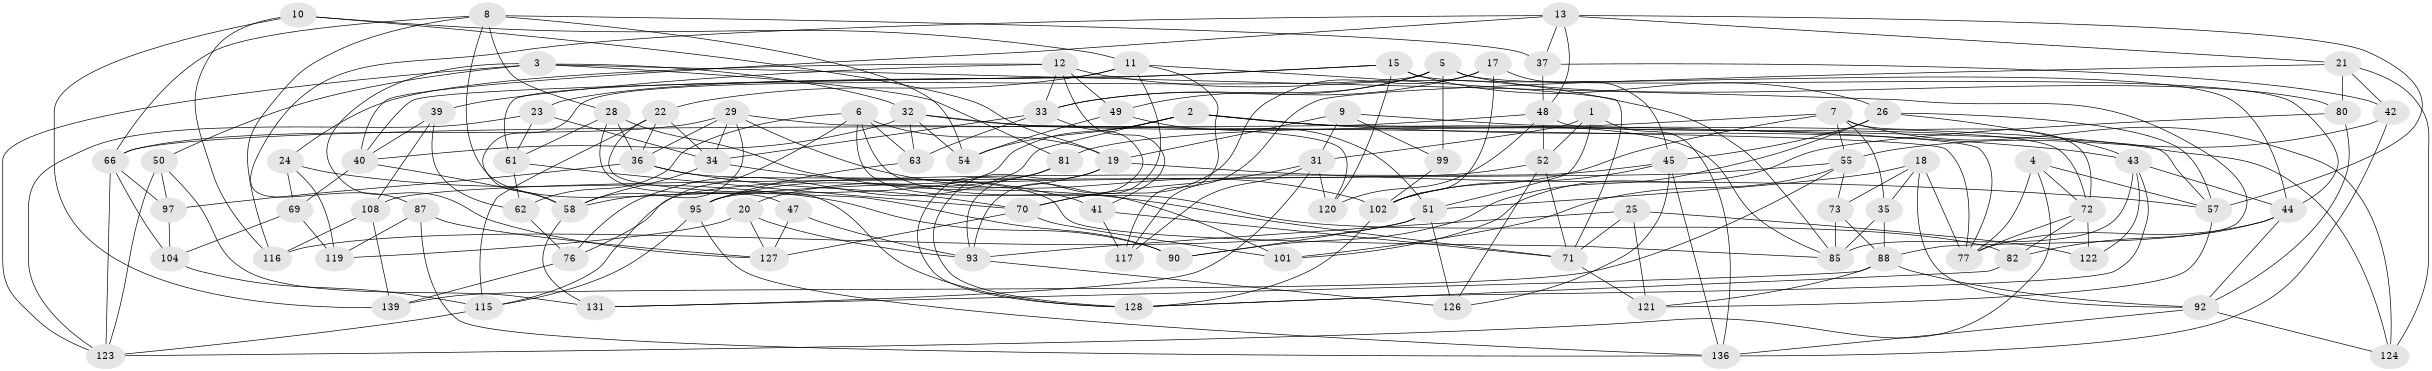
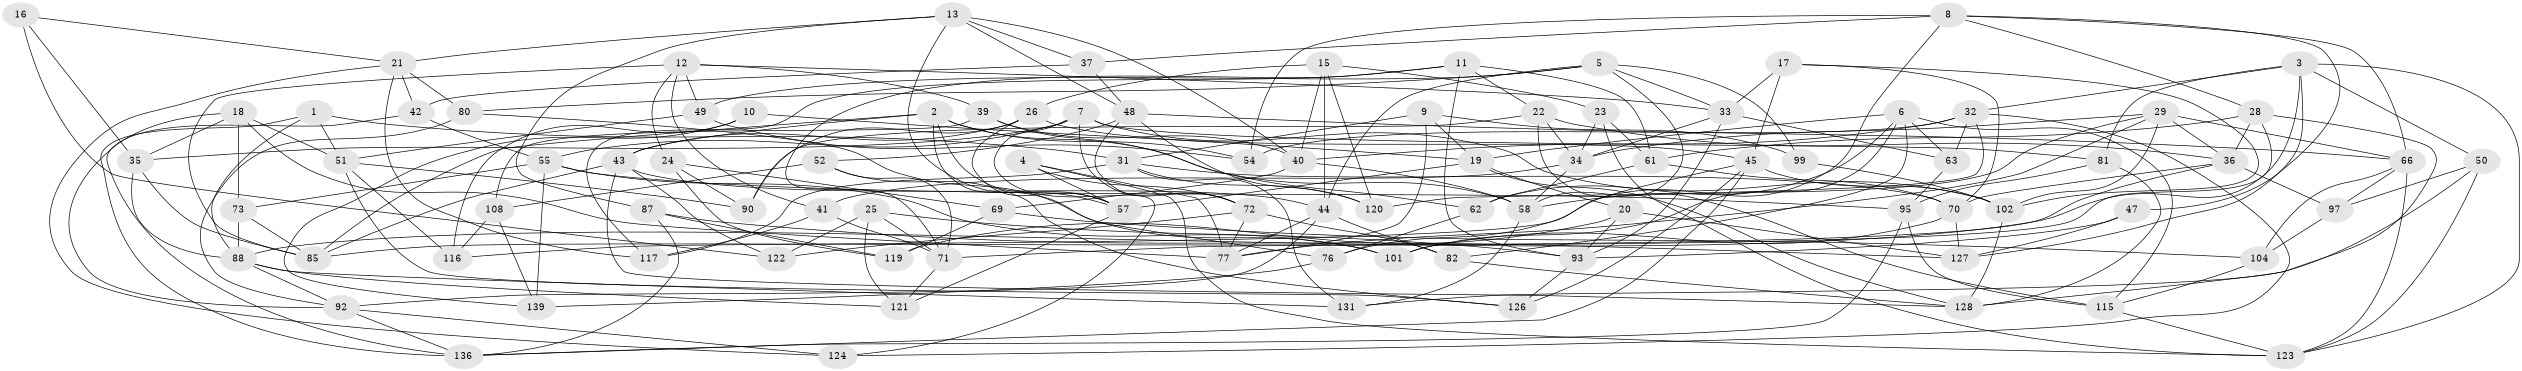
node "16": added
edge "10" -- "11": removed
edge "1" -- "52": now "1" -- "88"
